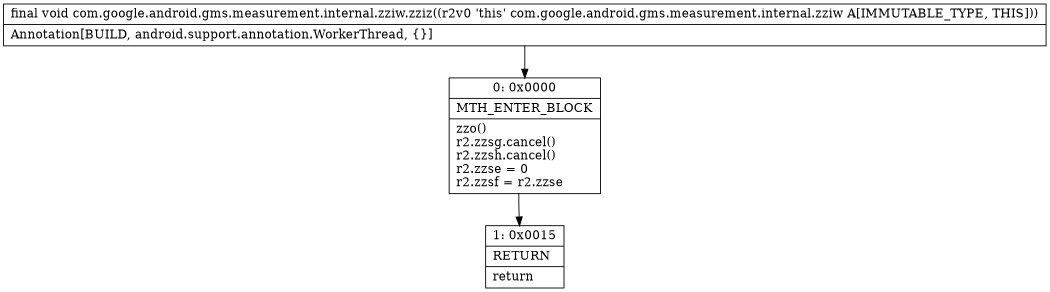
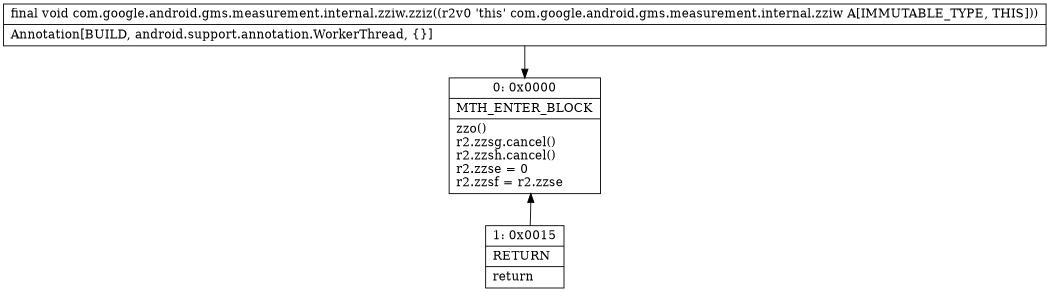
edge "0: 0x0000" -> "1: 0x0015": reversed
